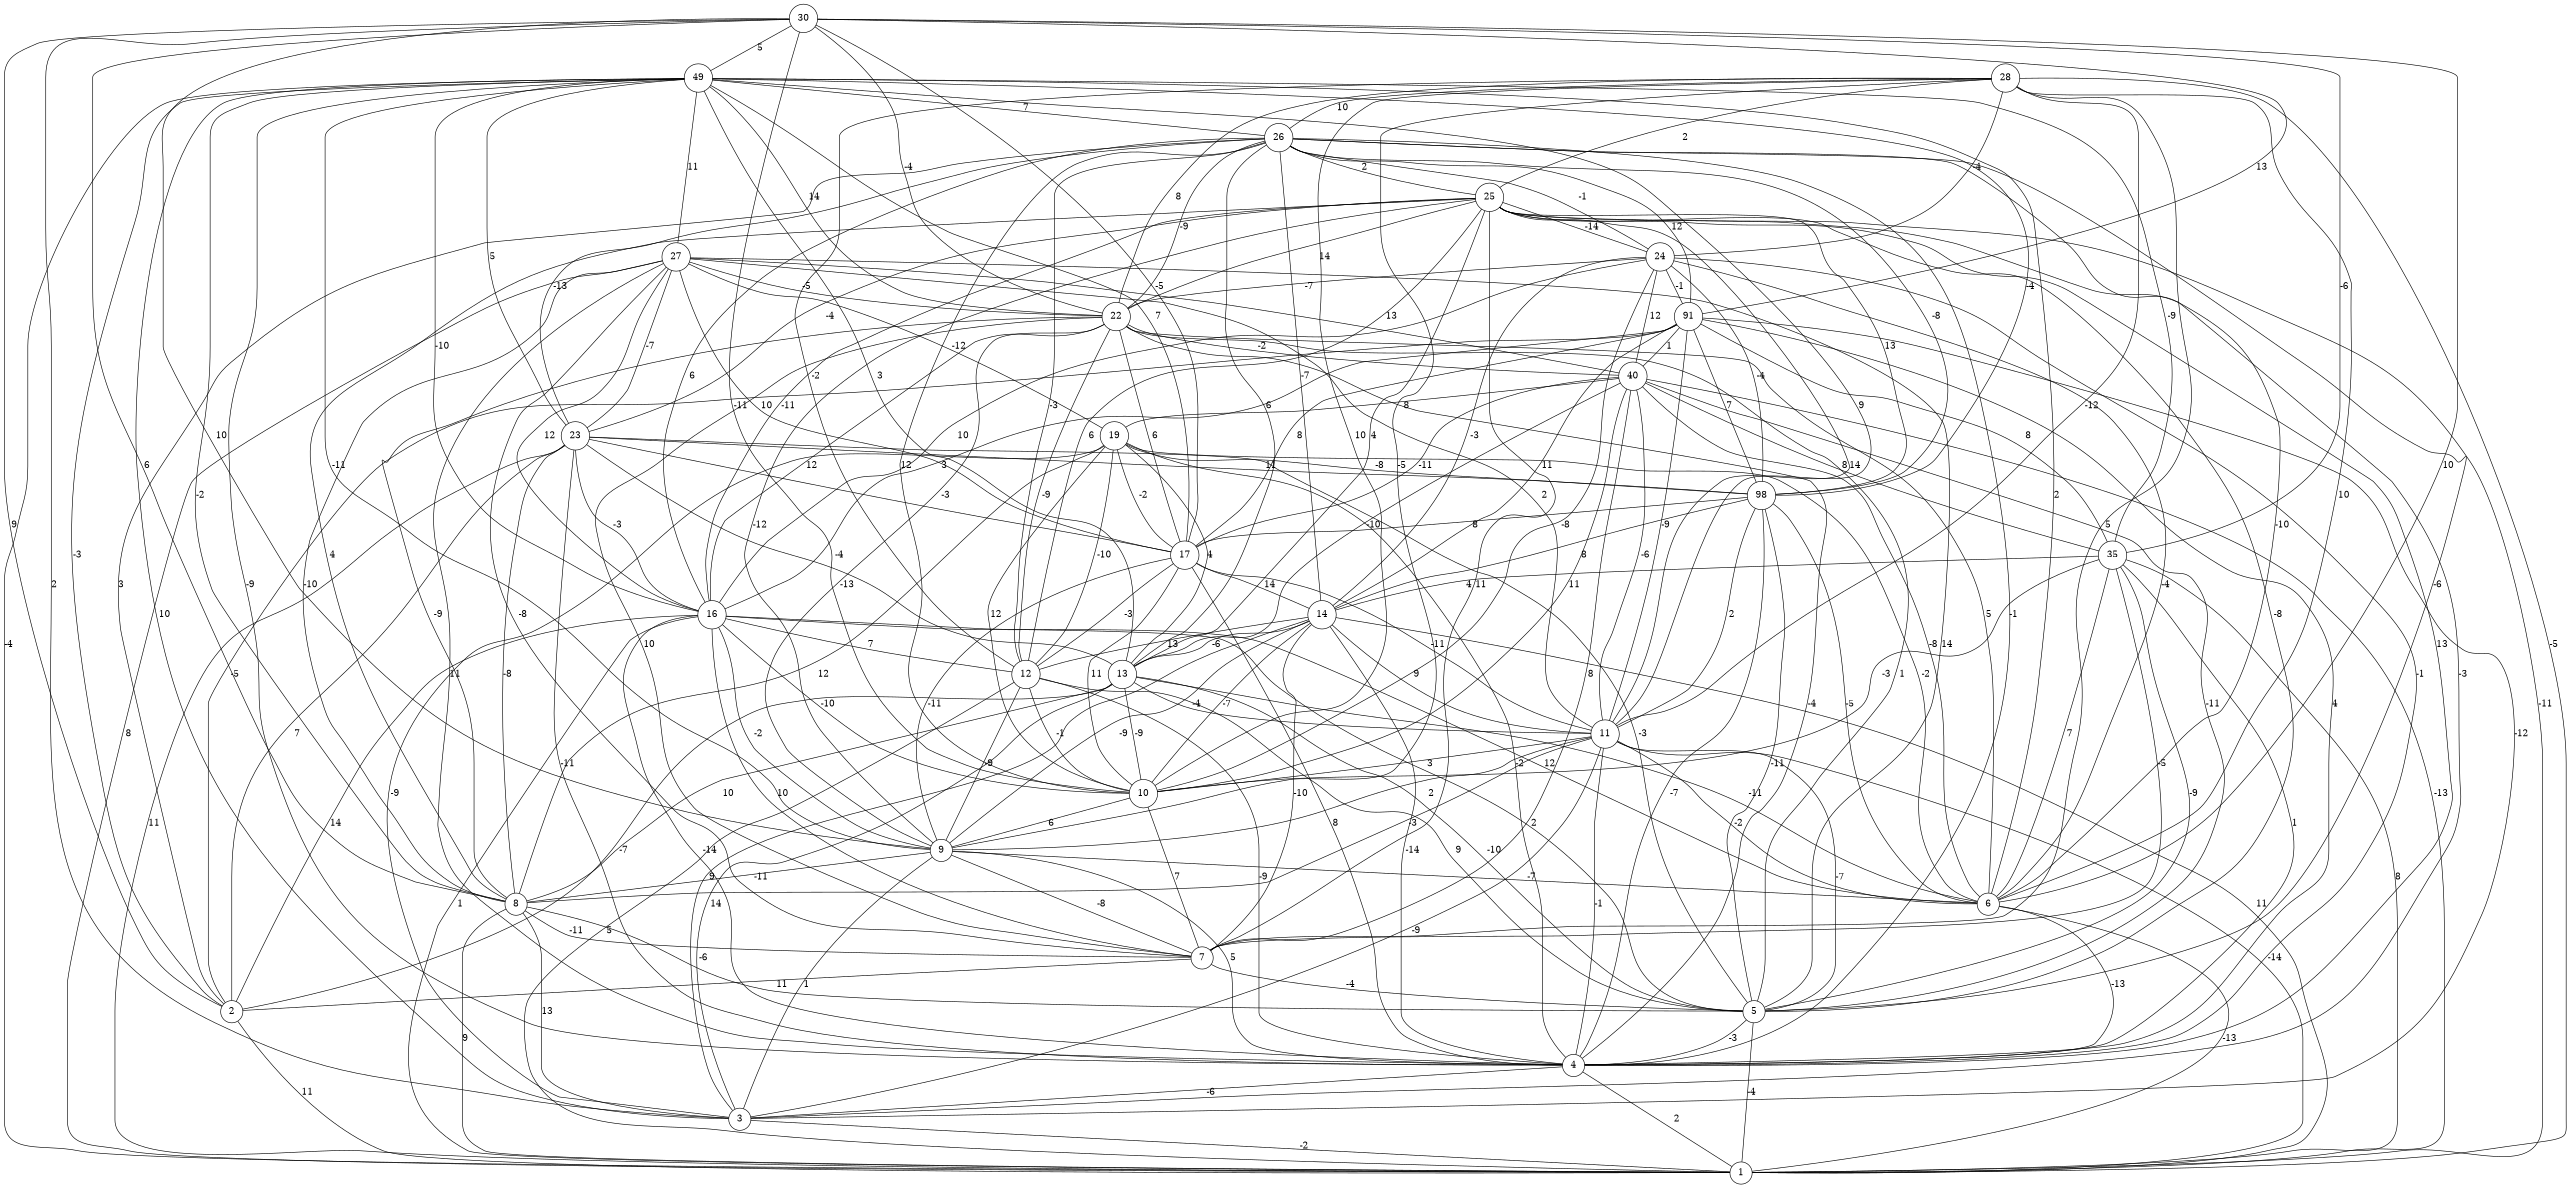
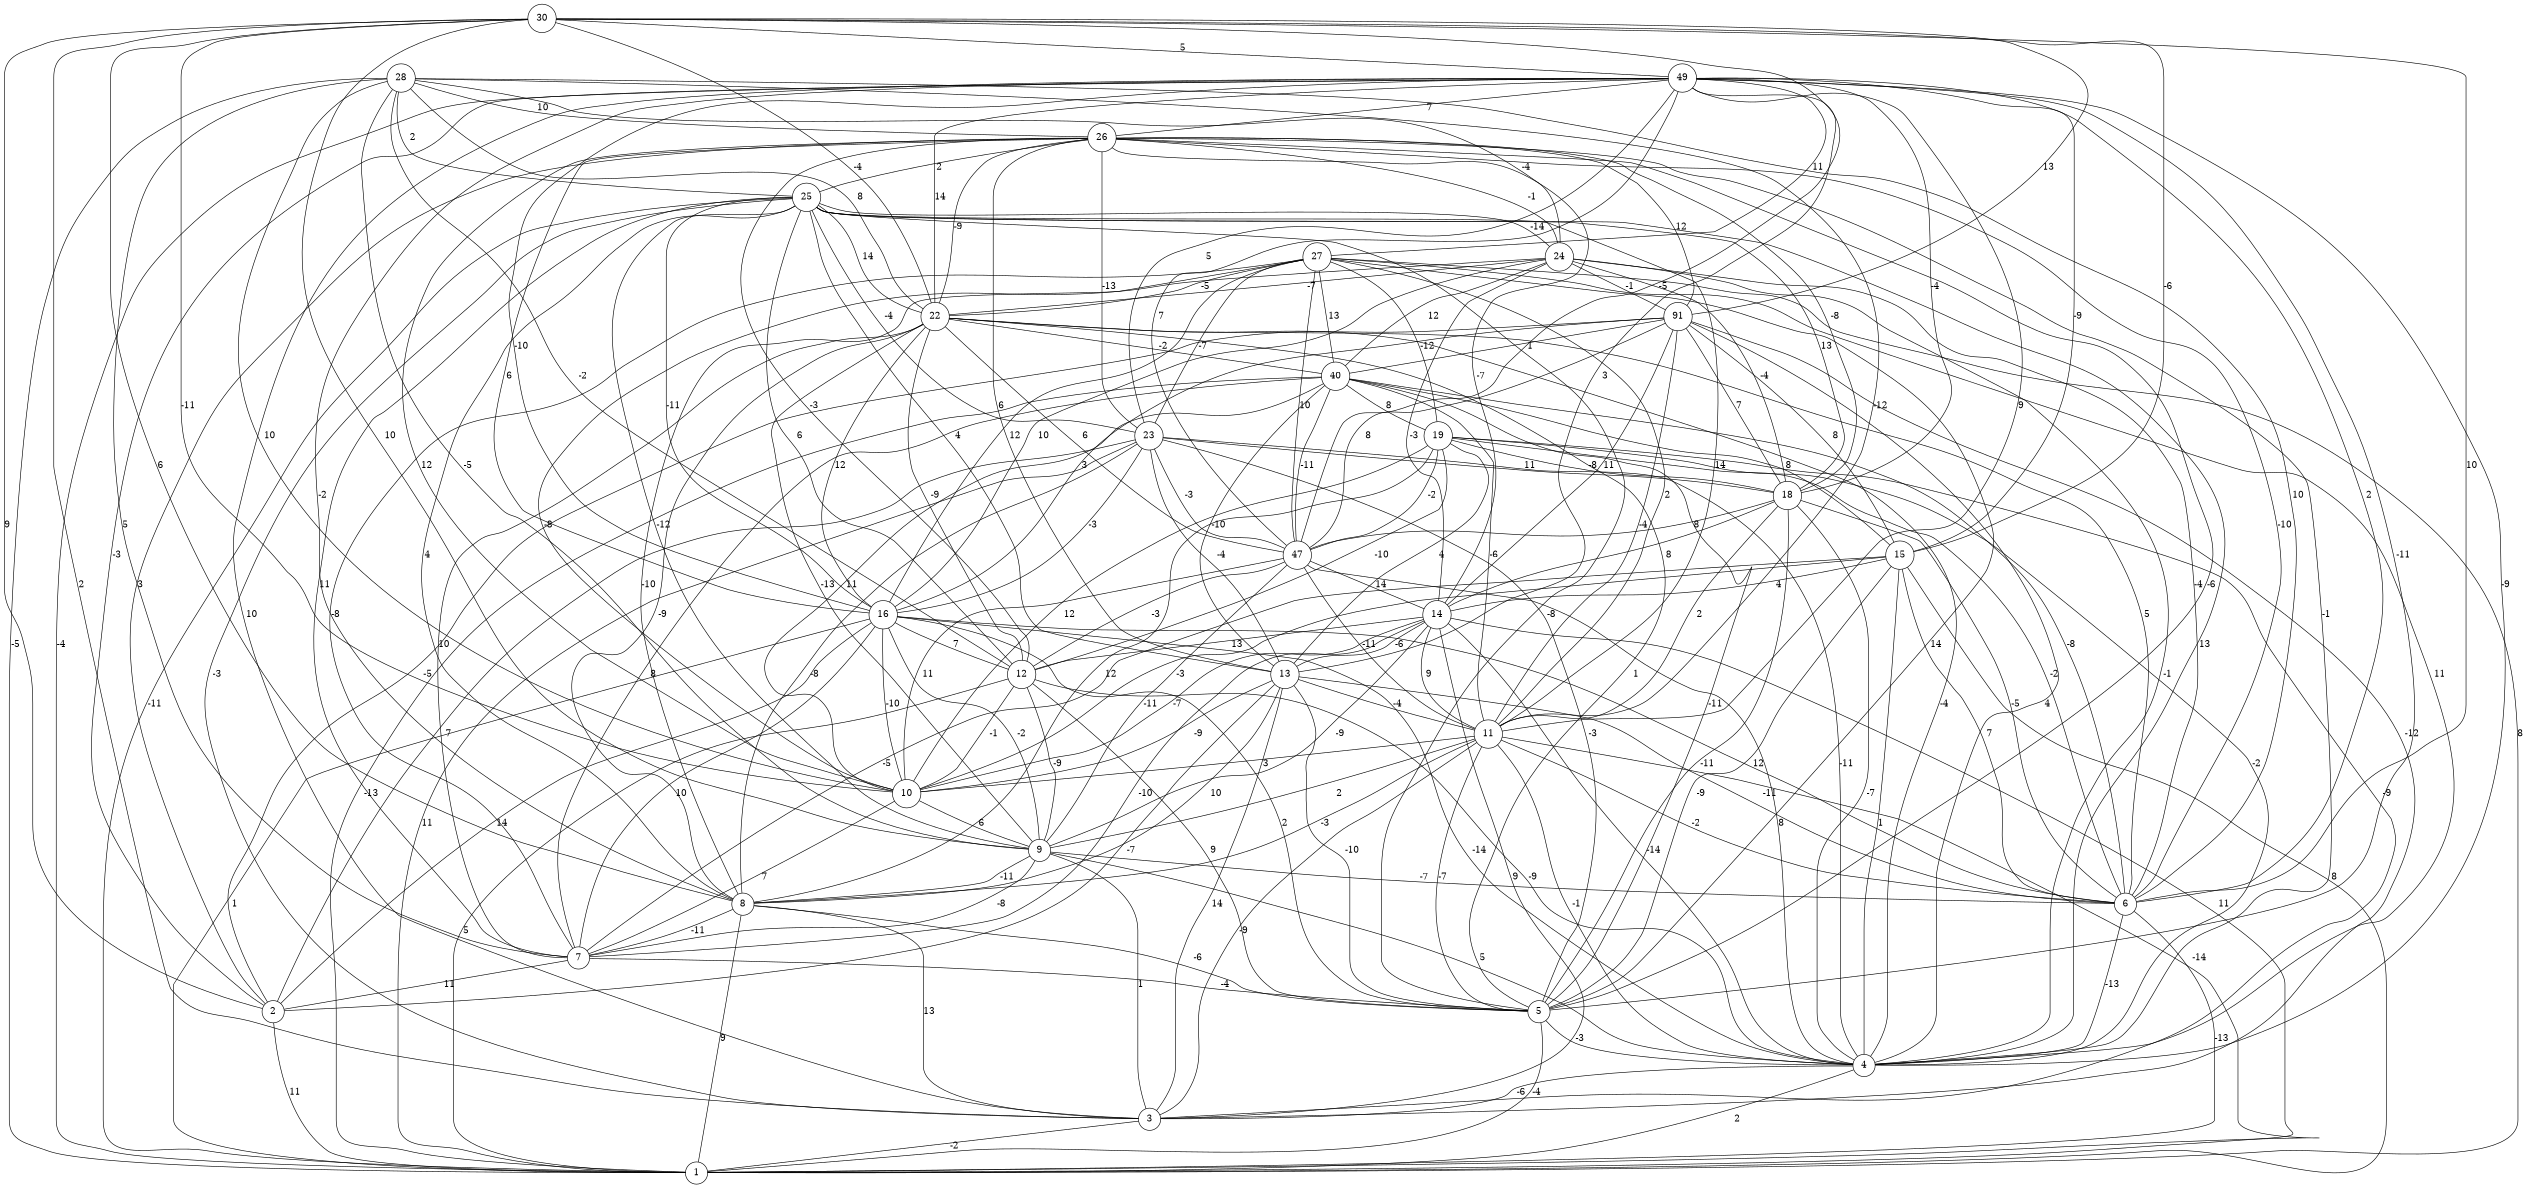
edge "49" -- "9": now "49" -- "5"
node "98": label "98" -> "18"
edge "91" -- "11": label "-9" -> "-4"
node "17": label "17" -> "47"
node "35": label "35" -> "15"
